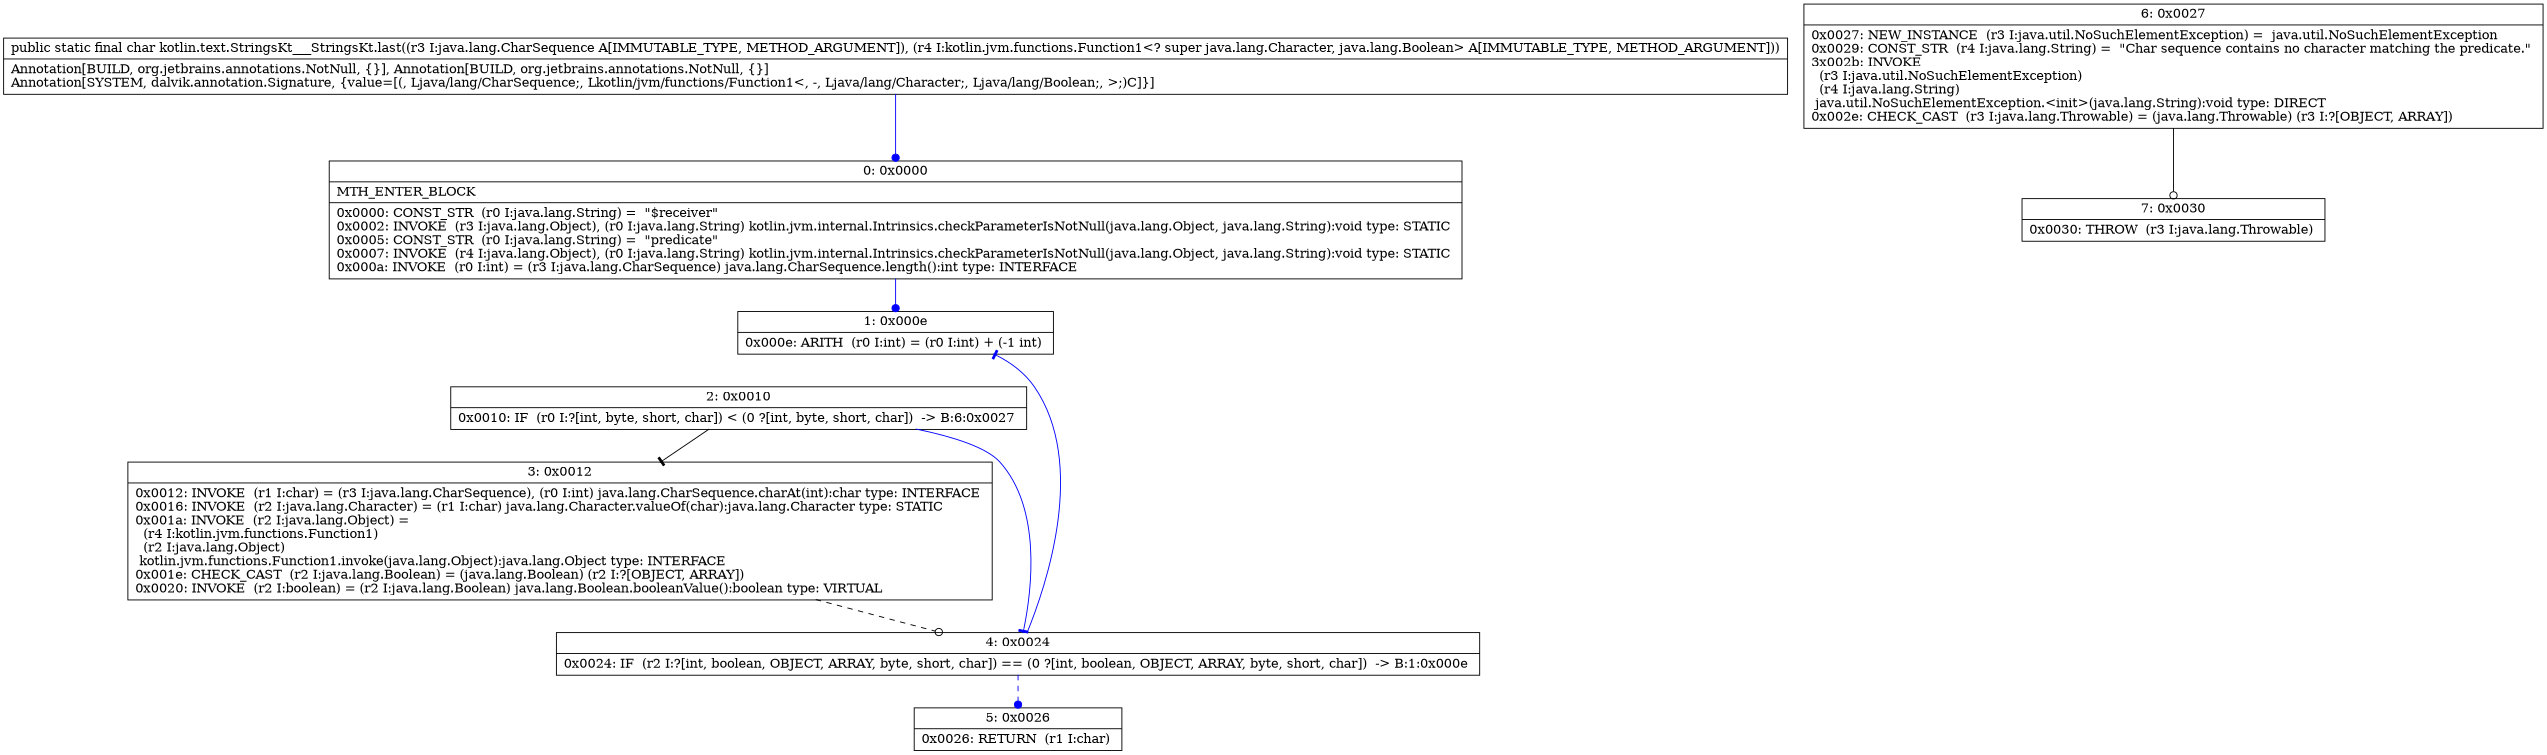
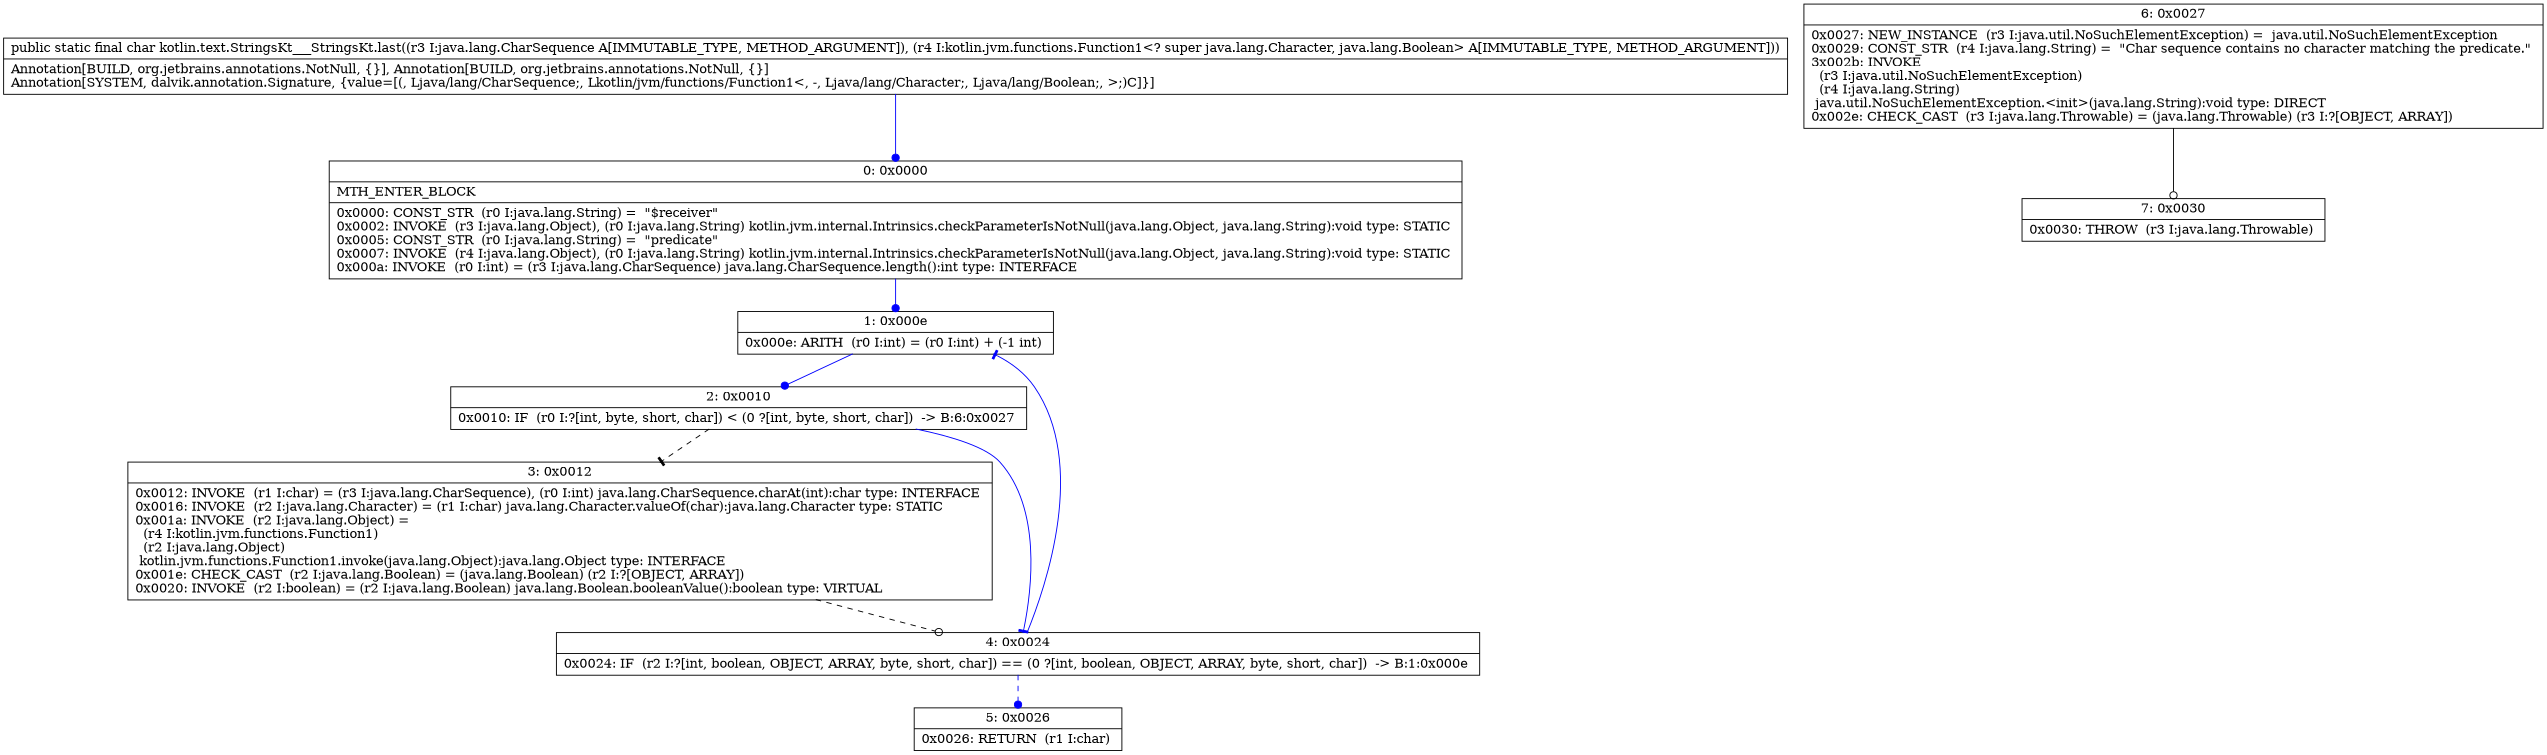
edge "1: 0x000e" -> "2: 0x0010": added
edge "2: 0x0010" -> "3: 0x0012": style solid -> dashed
